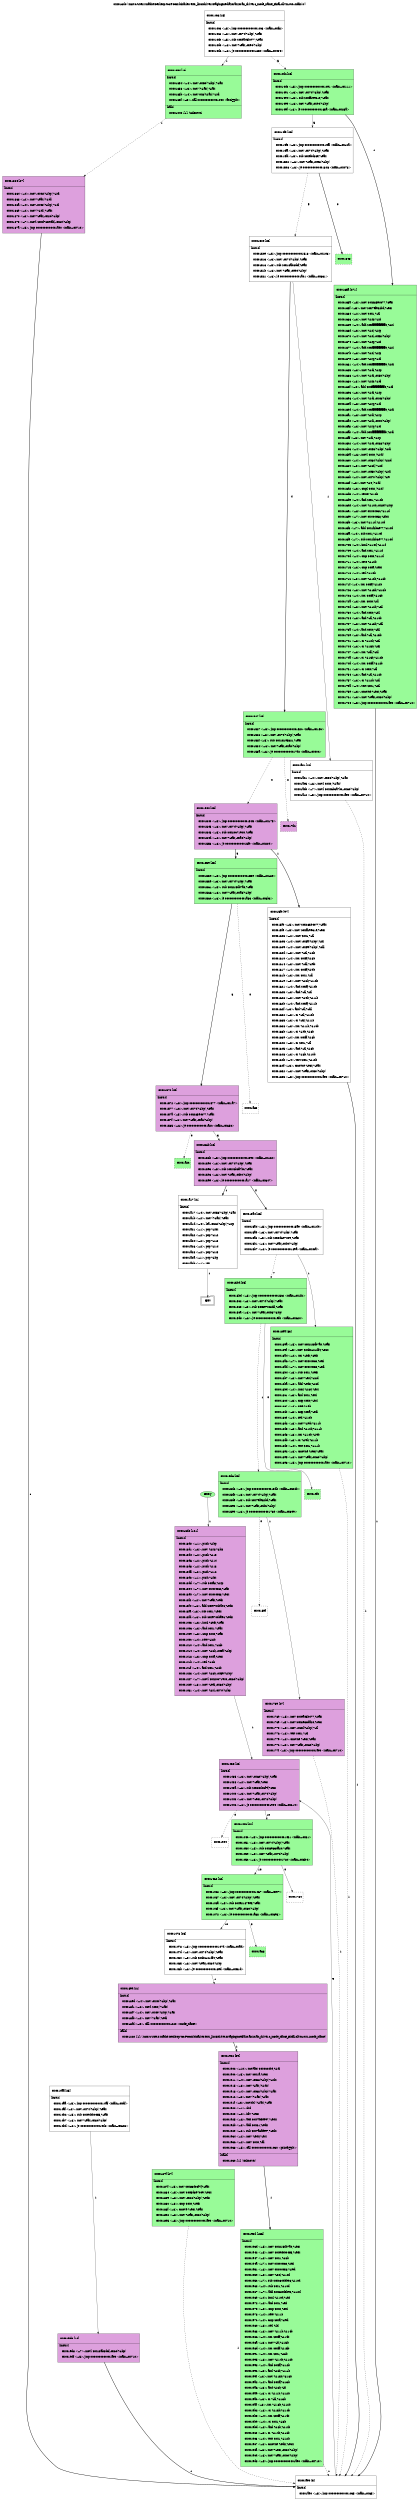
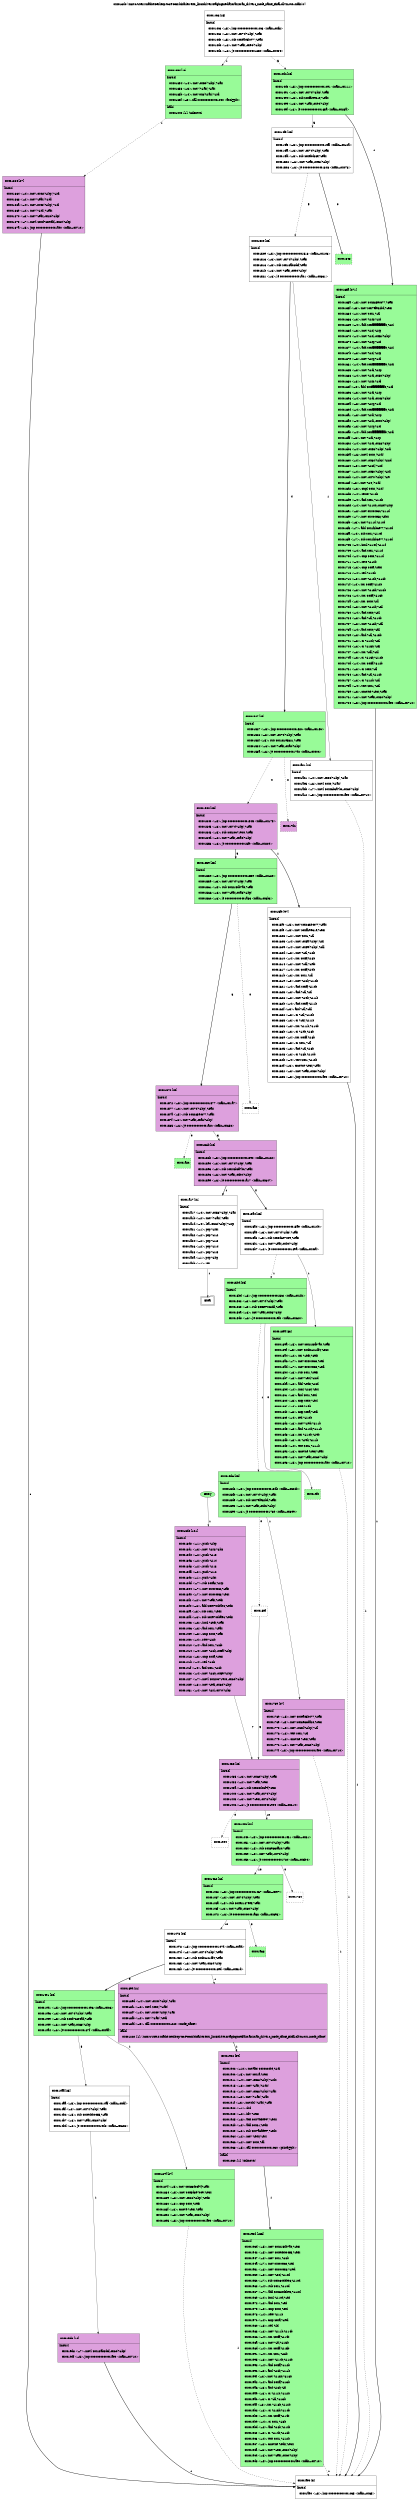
edge "0x4015a4 [25]" -> "0x4015bd [25]": label " 7" -> " 1"
node "Exit": label "Exit" -> "Final"
edge "0x4013d0 [101]" -> "0x401435 [23]": label " 1" -> " 7"
node "0x401491 [25]": added
edge "0x401ae0 [5]" -> "0x401435 [23]": now "0x4015ef" -> "0x401435 [23]"
